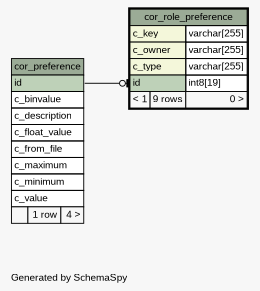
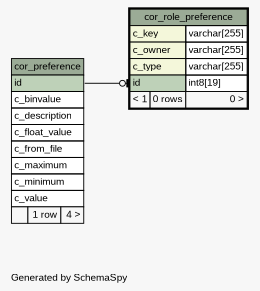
node "cor_role_preference": text "9 rows" -> "0 rows"
